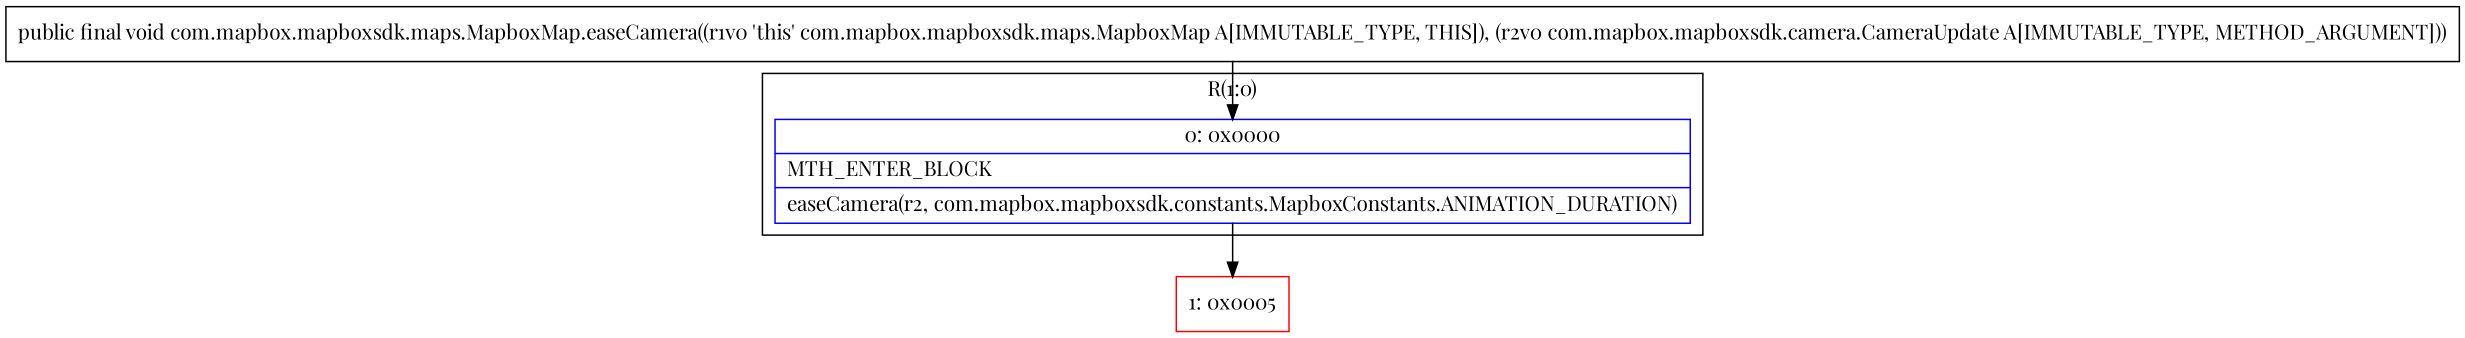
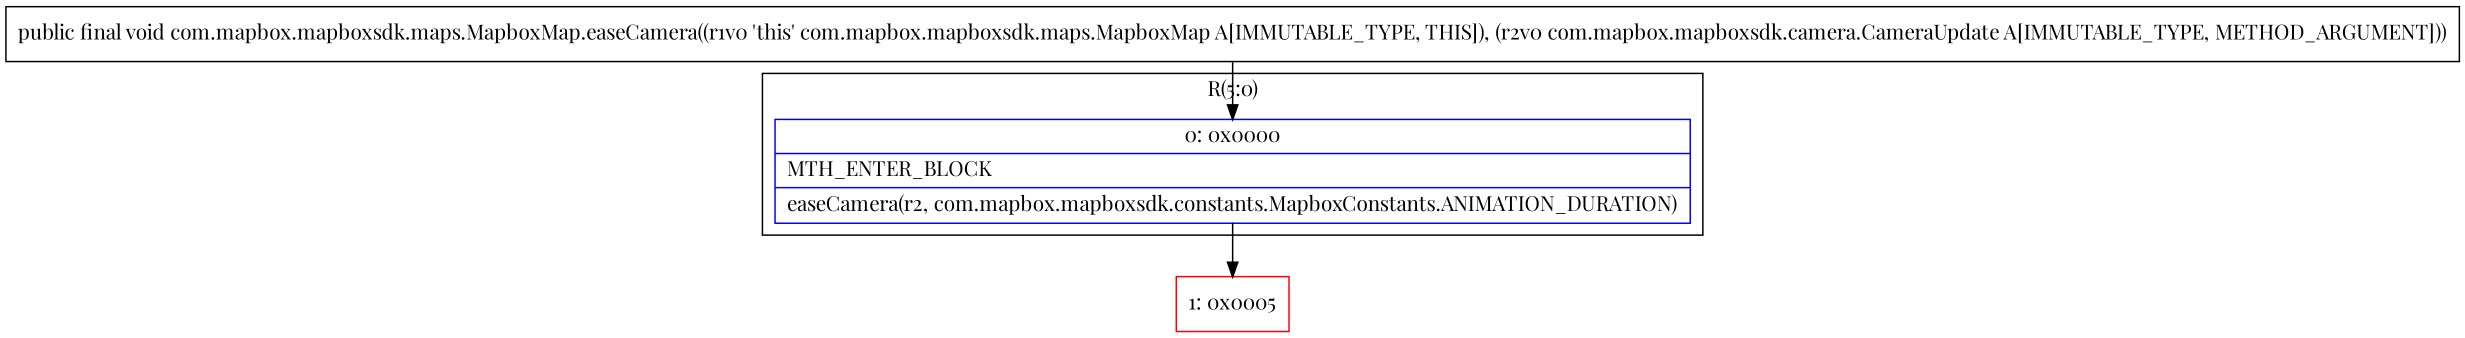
cluster "R(1:0)": label "R(1:0)" -> "R(5:0)"
